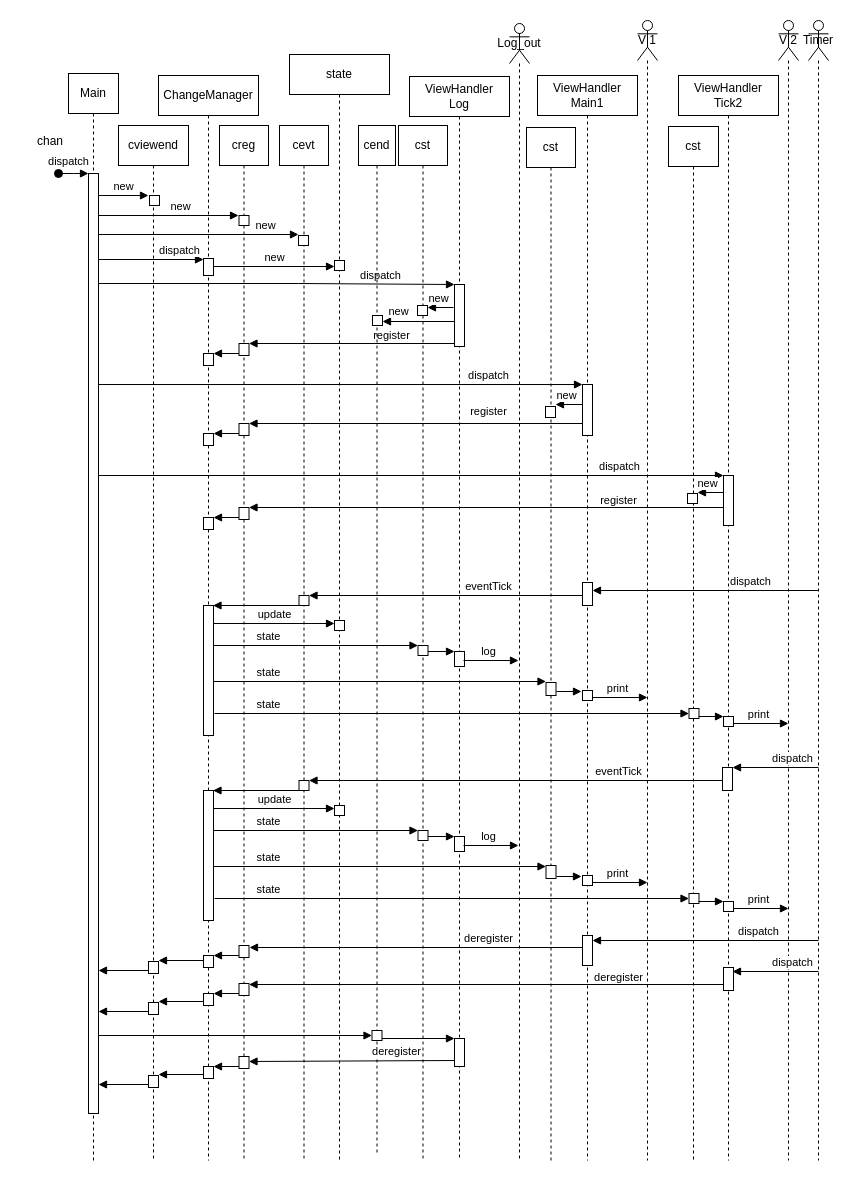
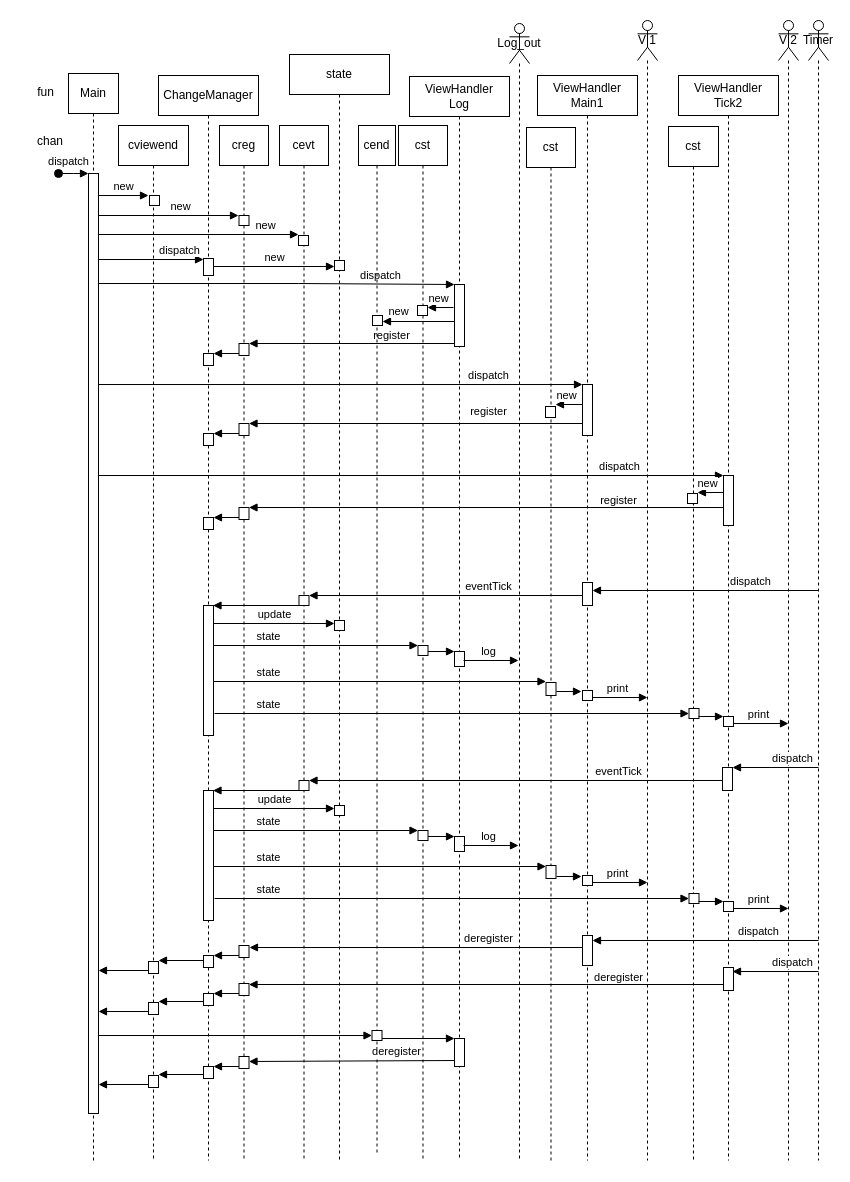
node "fun": added
